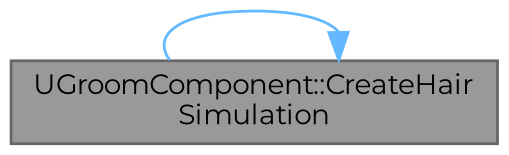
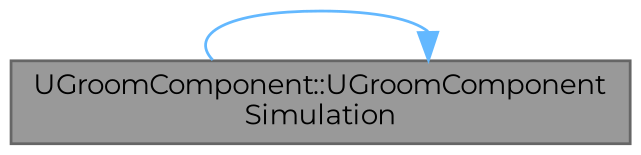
node "UGroomComponent::CreateHair Simulation": label "UGroomComponent::CreateHair Simulation" -> "UGroomComponent::UGroomComponent Simulation"
